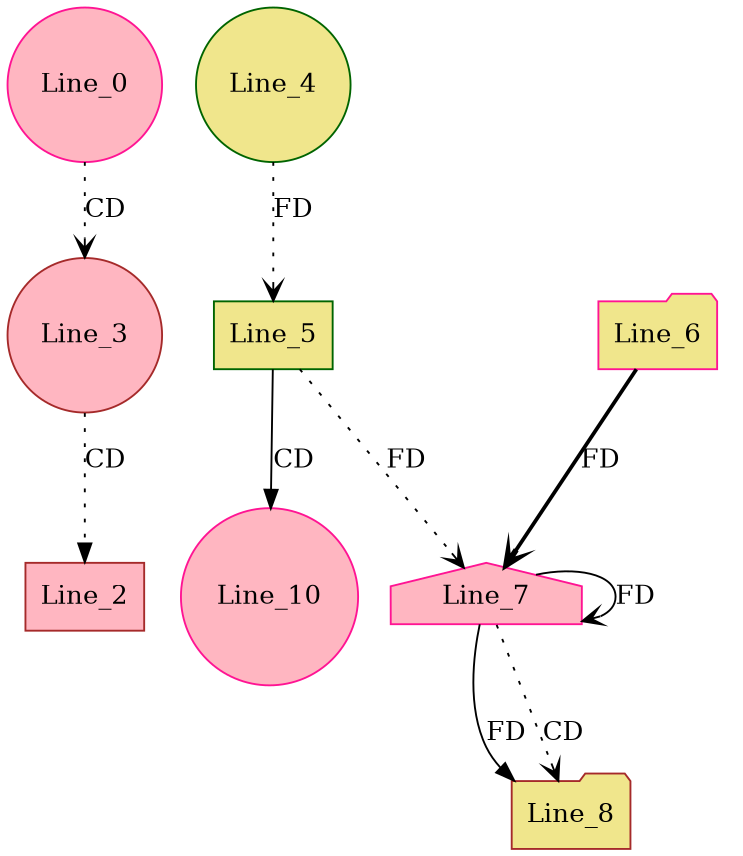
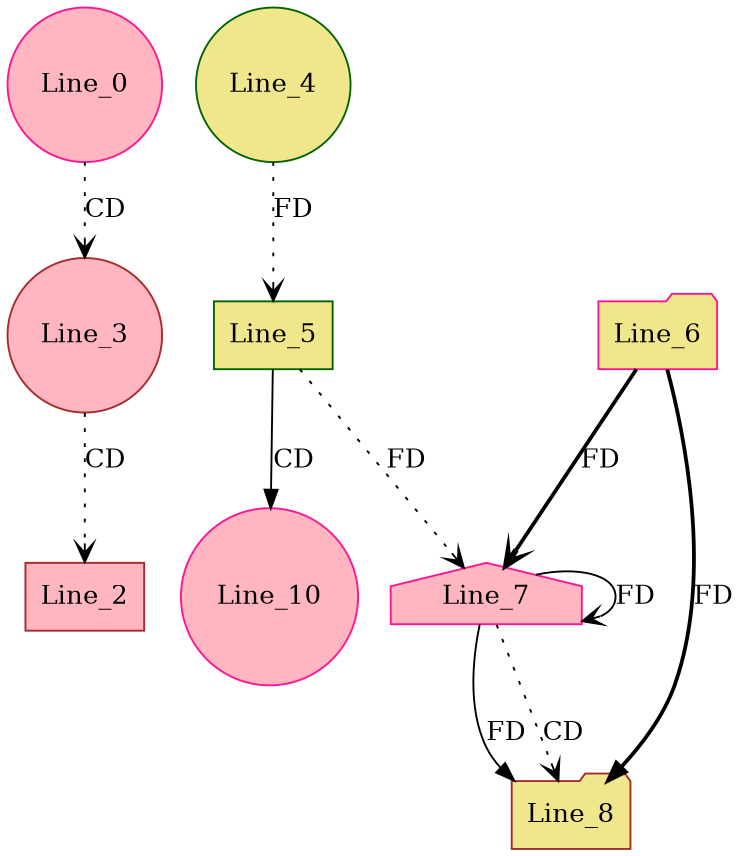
edge "Line_3" -> "Line_2": arrowhead normal -> vee
edge "Line_6" -> "Line_8": added, label "FD"
